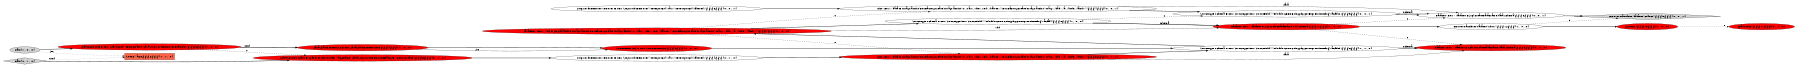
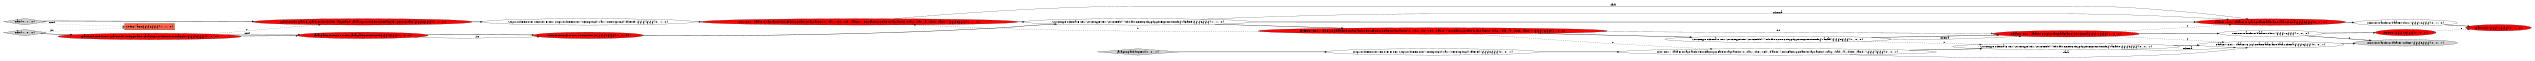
node "remover.transform(dataset).collect()@@@9@@@['0', '0', '1']": shape diamond -> ellipse
edge "remover.transform(dataset).show()@@@12@@@['1', '0', '0']" -> "remover.transform(dataset).collect()@@@9@@@['0', '0', '1']": style dashed -> bold
node "remover.transform(dataset).show()@@@10@@@['0', '1', '0']": added
node "main['1', '0', '0']": shape ellipse -> diamond
node "javaCompatibilityTest['0', '0', '1']": added
